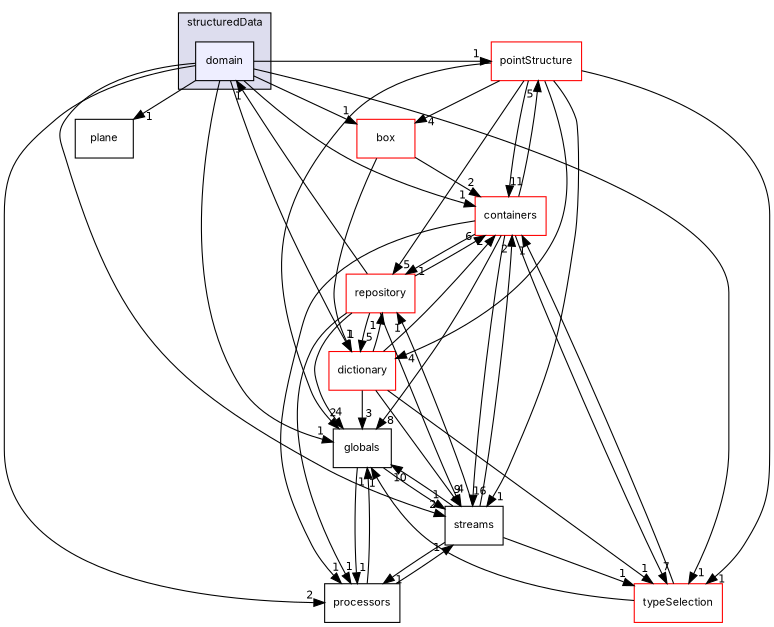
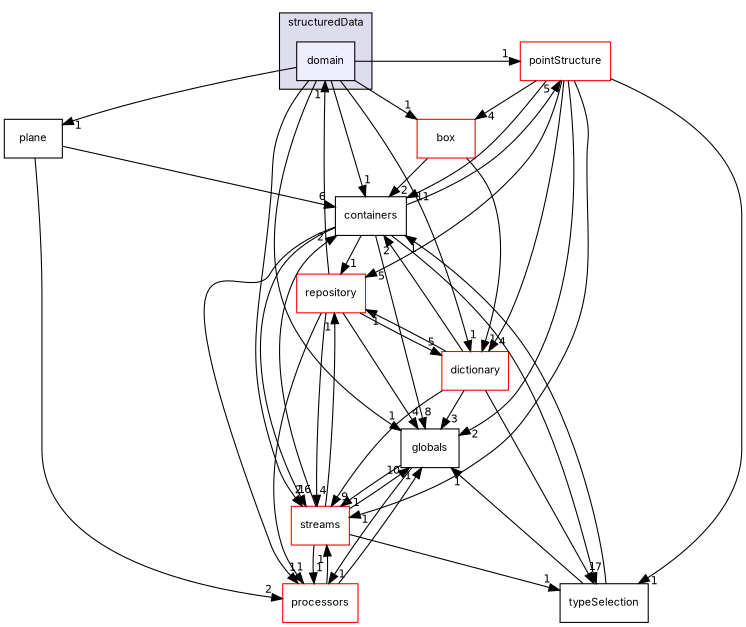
edge "domain" -> "typeSelection": removed
node "containers": color red -> black
edge "repository" -> "containers": now "plane" -> "containers"
edge "domain" -> "processors": now "plane" -> "processors"
node "streams": color black -> red
node "processors": color black -> red
node "typeSelection": color red -> black
